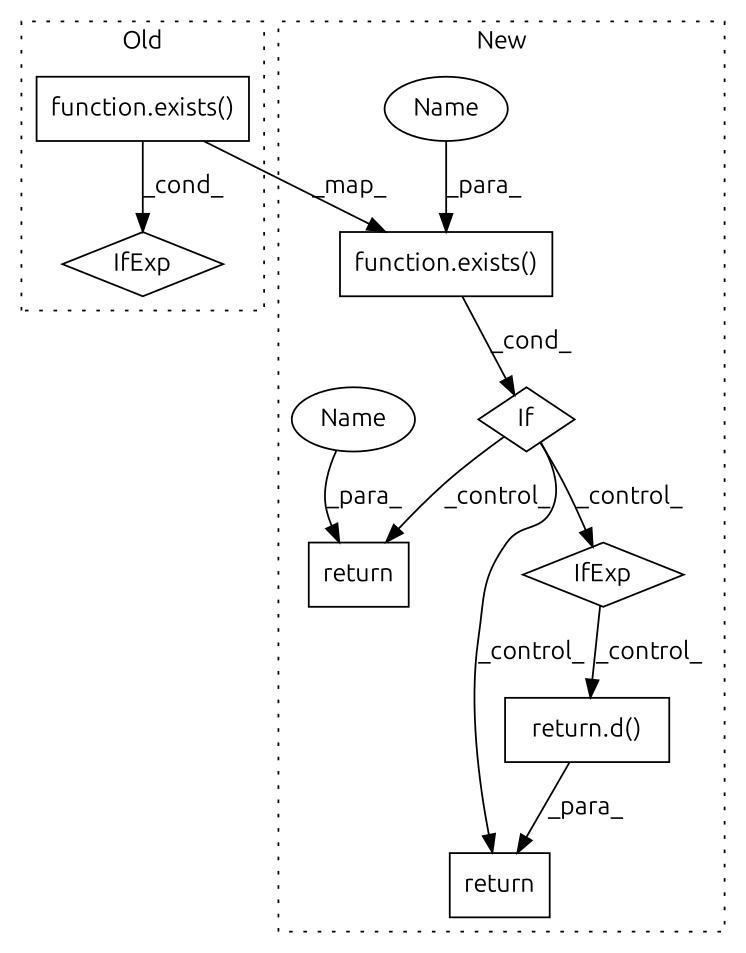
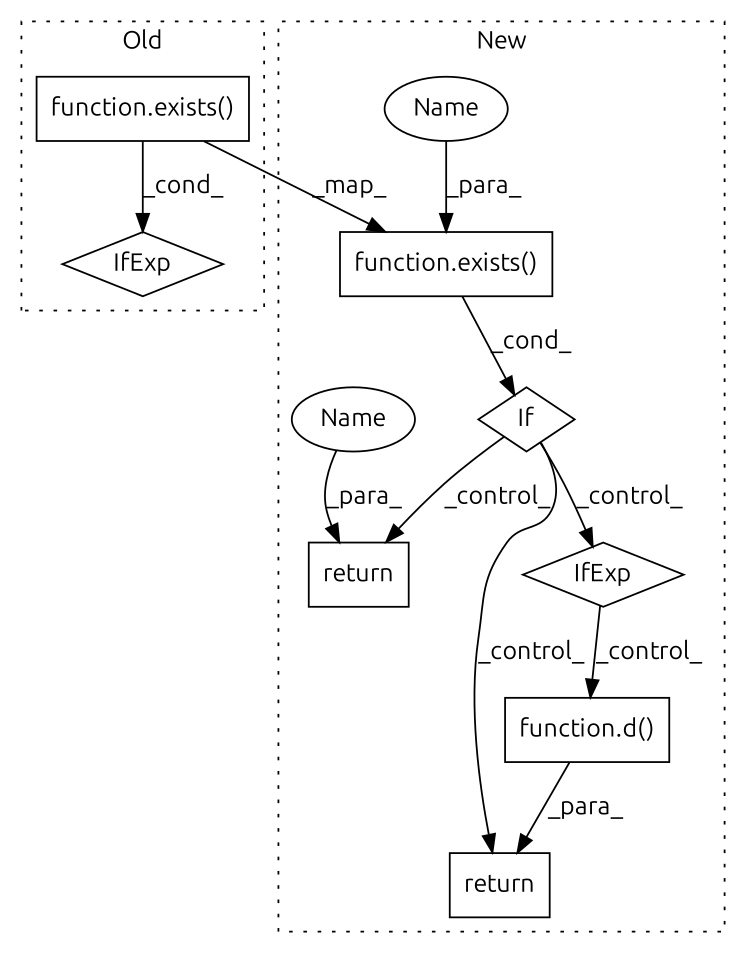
node "return.d()": label "return.d()" -> "function.d()"
